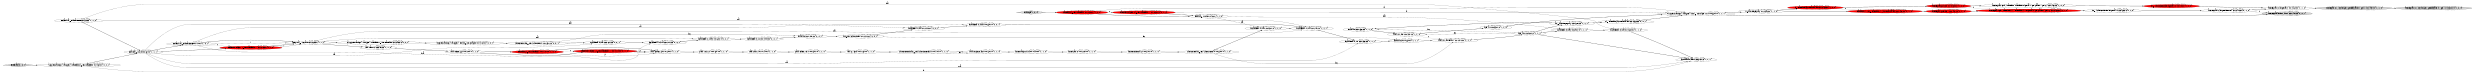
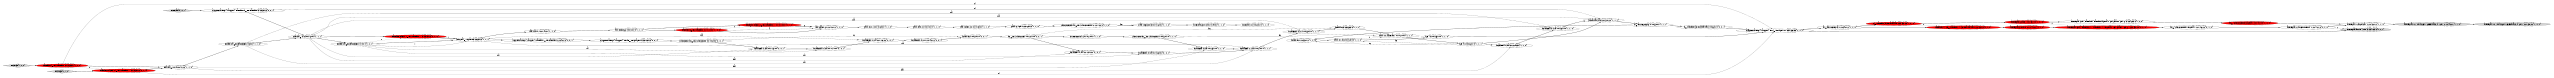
edge "byte(( arr@@@28@@@['1', '1', '1']" -> "arr = baos.toByteArray()@@@32@@@['1', '1', '1']": now "jbc.marshal(nl,baos)@@@31@@@['1', '1', '1']" -> "arr = baos.toByteArray()@@@32@@@['1', '1', '1']"
edge "list.setStart(10)@@@20@@@['1', '1', '0']" -> "list.setNumFound(12)@@@21@@@['1', '1', '0']": now "doc = new SolrDocument()@@@21@@@['0', '0', '1']" -> "list.setNumFound(12)@@@21@@@['1', '1', '0']"
edge "Float fval = 10.01f@@@4@@@['1', '1', '0']" -> "Boolean bval = Boolean.TRUE@@@5@@@['1', '1', '0']": added
node "testSimple['0', '1', '0']": added
